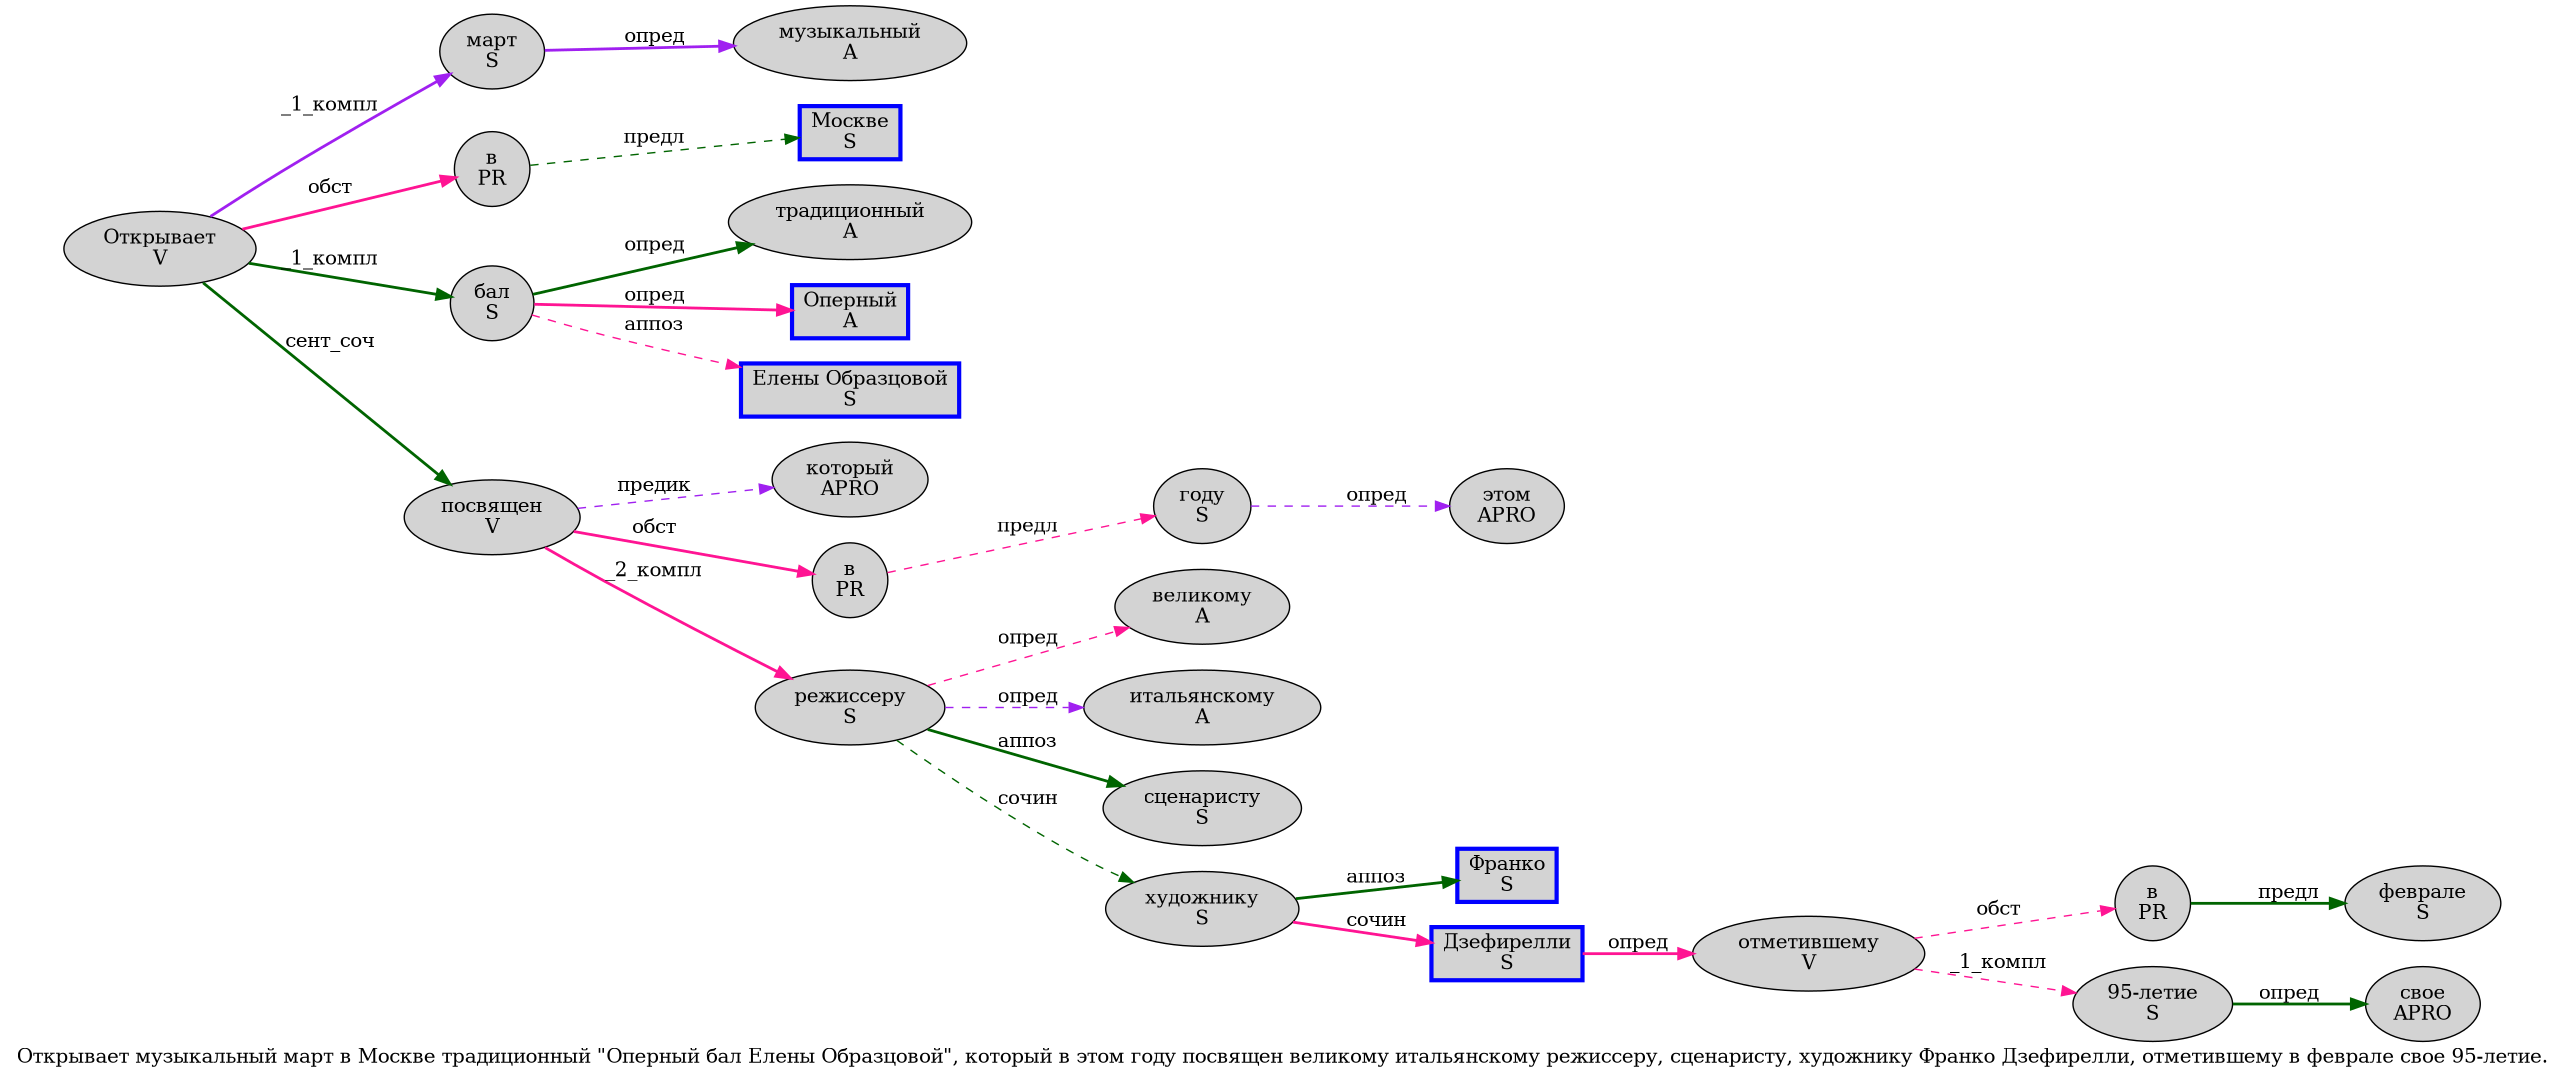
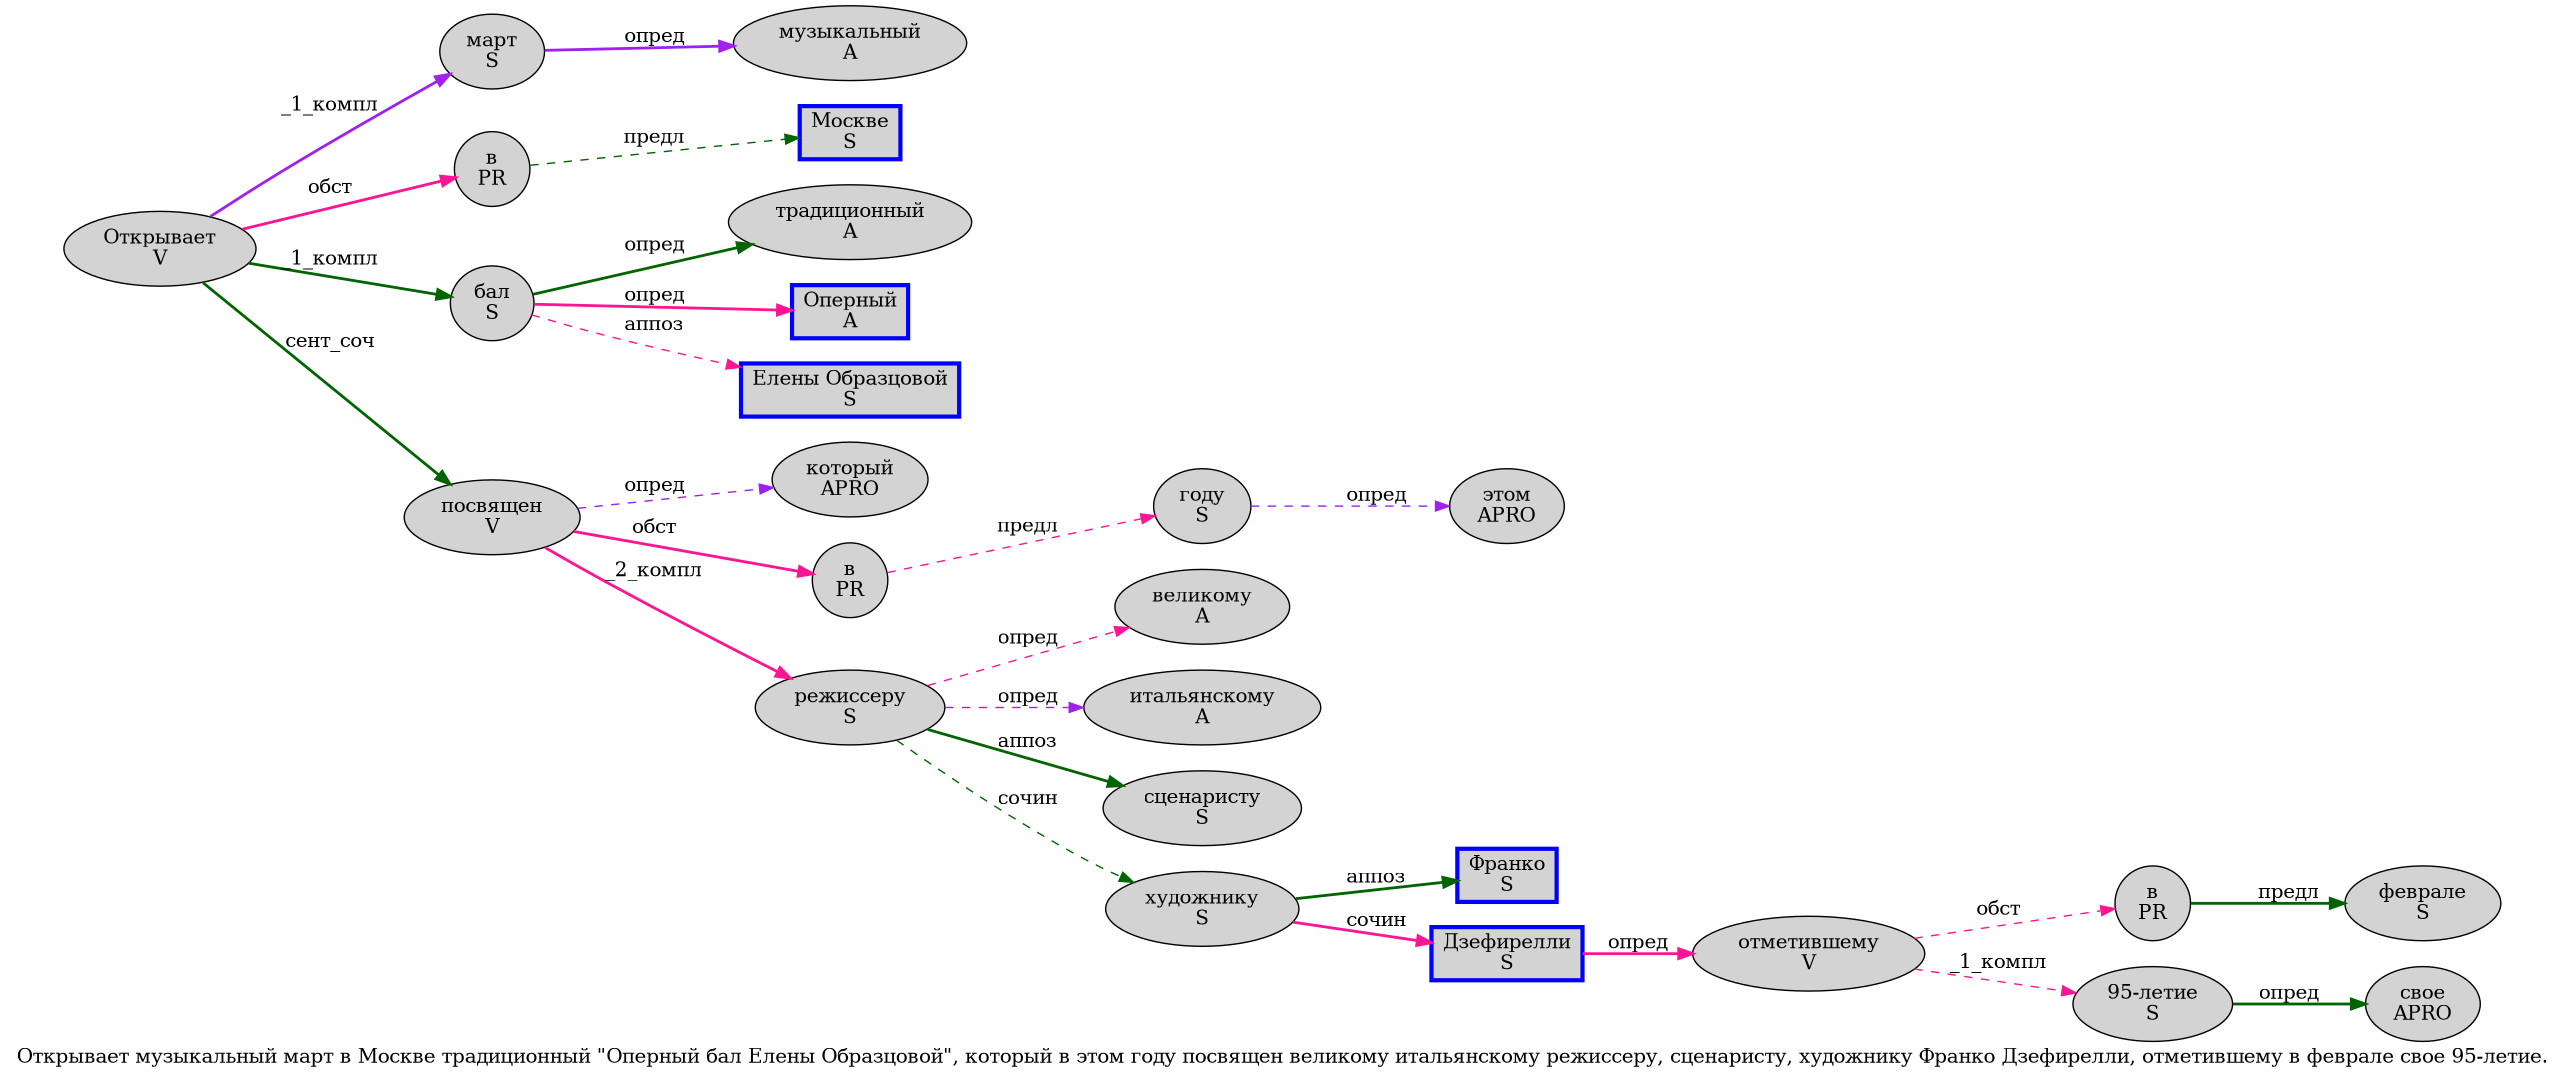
edge "посвящен V" -> "который APRO": label "предик" -> "опред"
